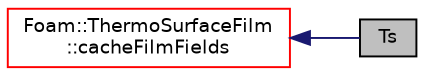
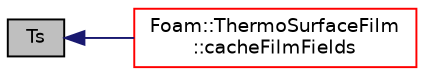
edge "Ts" -> "Foam::ThermoSurfaceFilm ::cacheFilmFields": reversed
